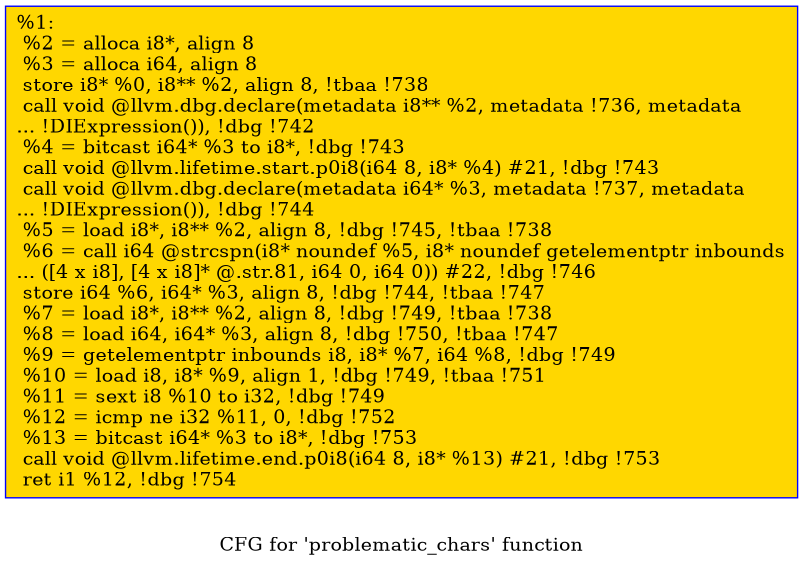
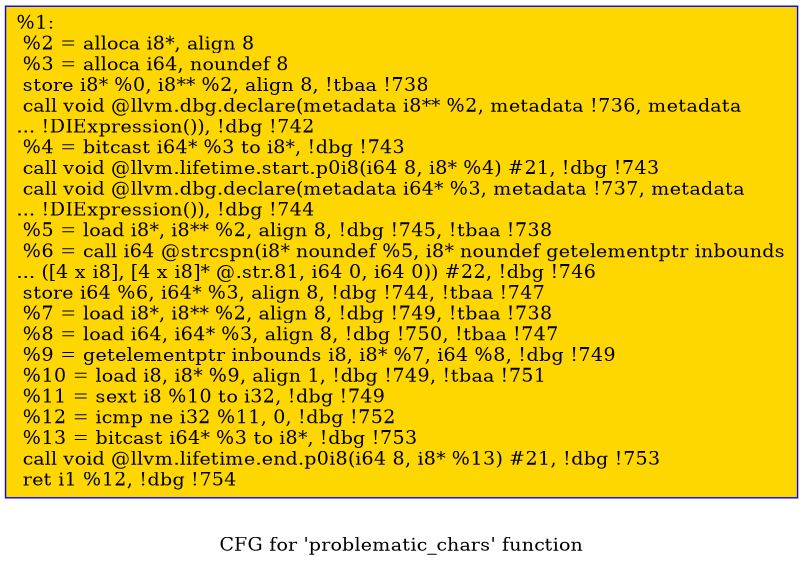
node "%1:": text "%3 = alloca i64, align 8" -> "%3 = alloca i64, noundef 8"
